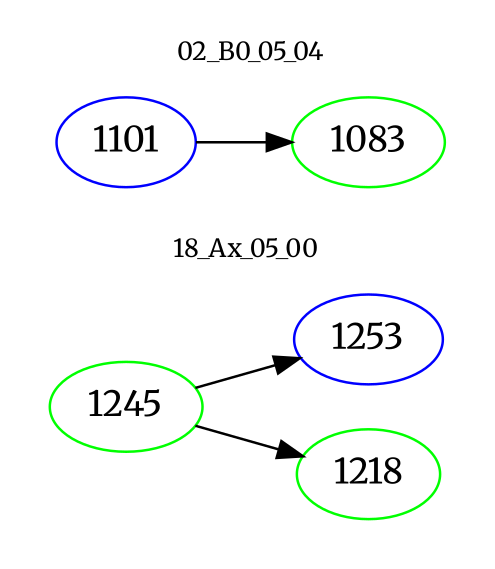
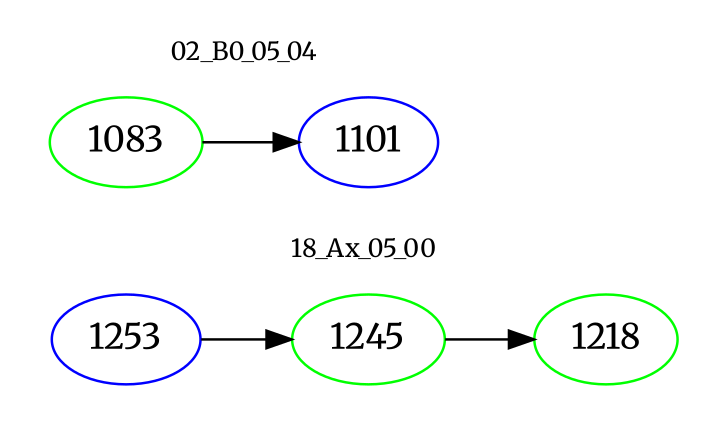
edge "1101" -> "1083": reversed
edge "1245" -> "1253": reversed
